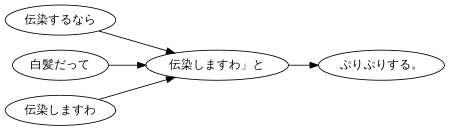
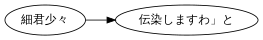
node "伝染するなら": removed
node "白髪だって": removed
node "ぷりぷりする。": removed
node "伝染しますわ": label "伝染しますわ" -> "細君少々"
